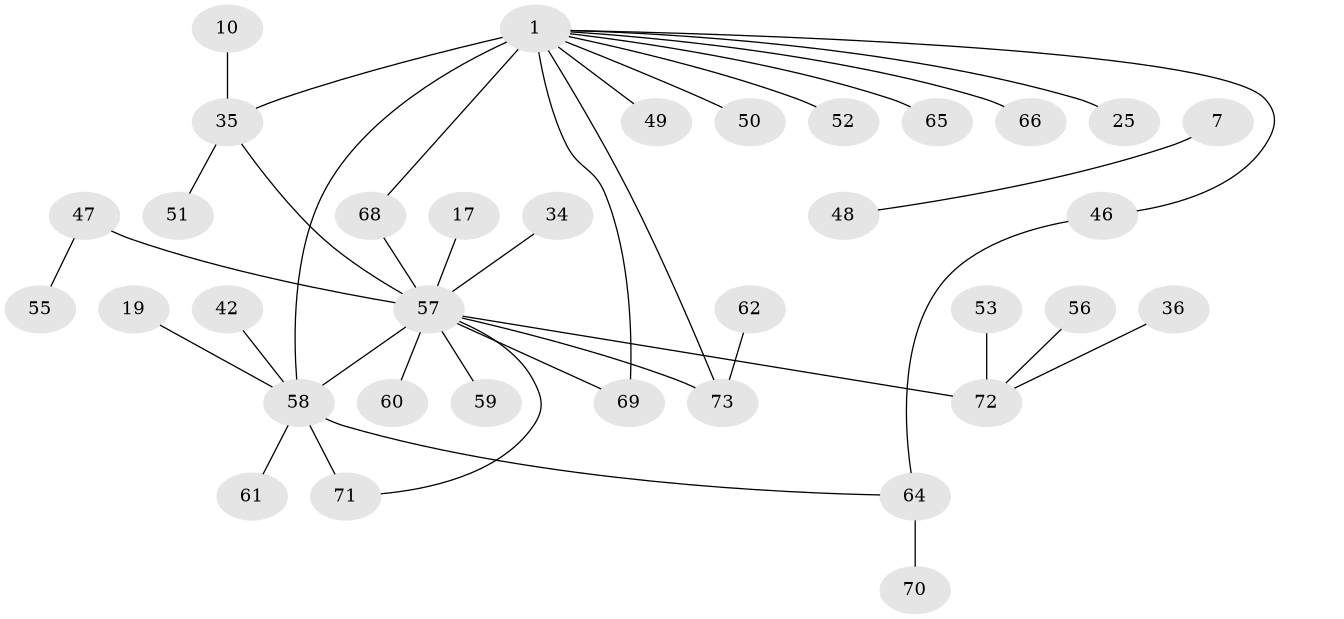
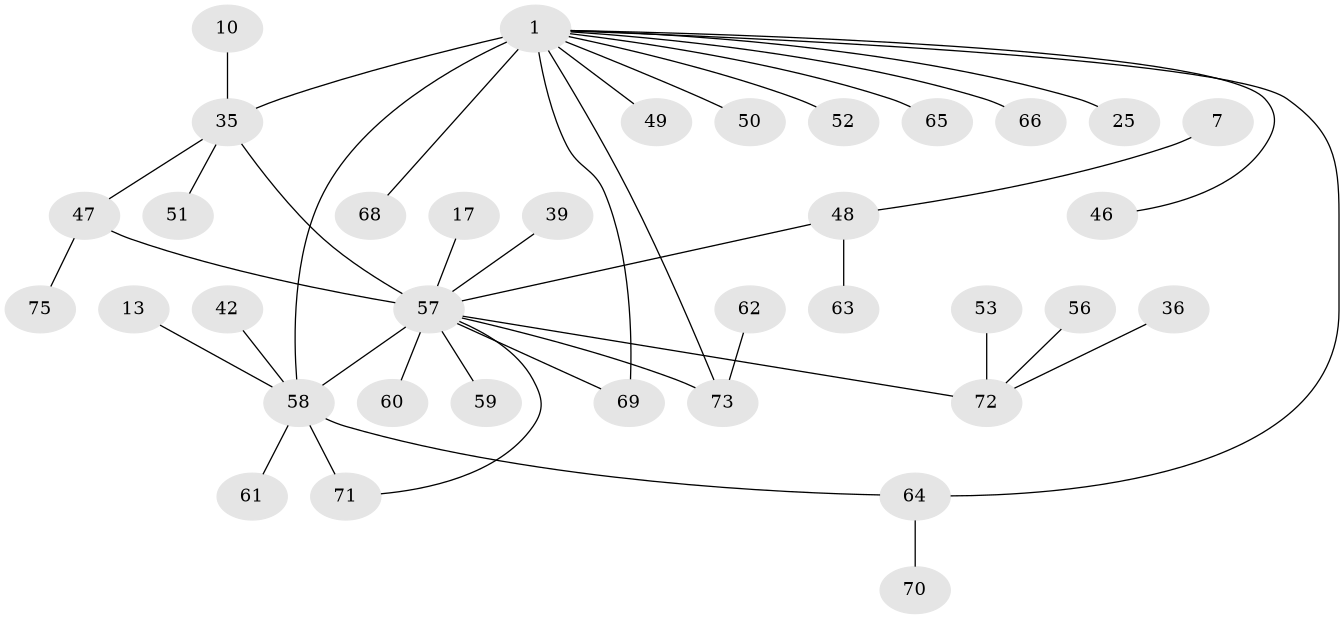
edge "35" -- "47": added
node "34": label "34" -> "39"
edge "68" -- "57": now "48" -- "57"
edge "46" -- "64": now "1" -- "64"
node "55": label "55" -> "75"
node "19": label "19" -> "13"
node "63": added
